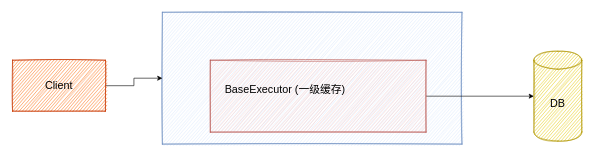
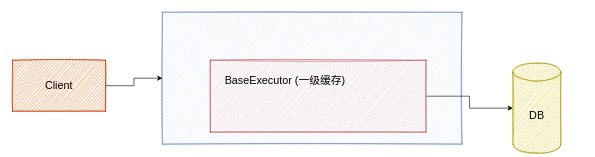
node "BaseExecutor (一级缓存)": moved (285, 90) -> (285, 81)
node "DB": moved (558, 96) -> (537, 108)
